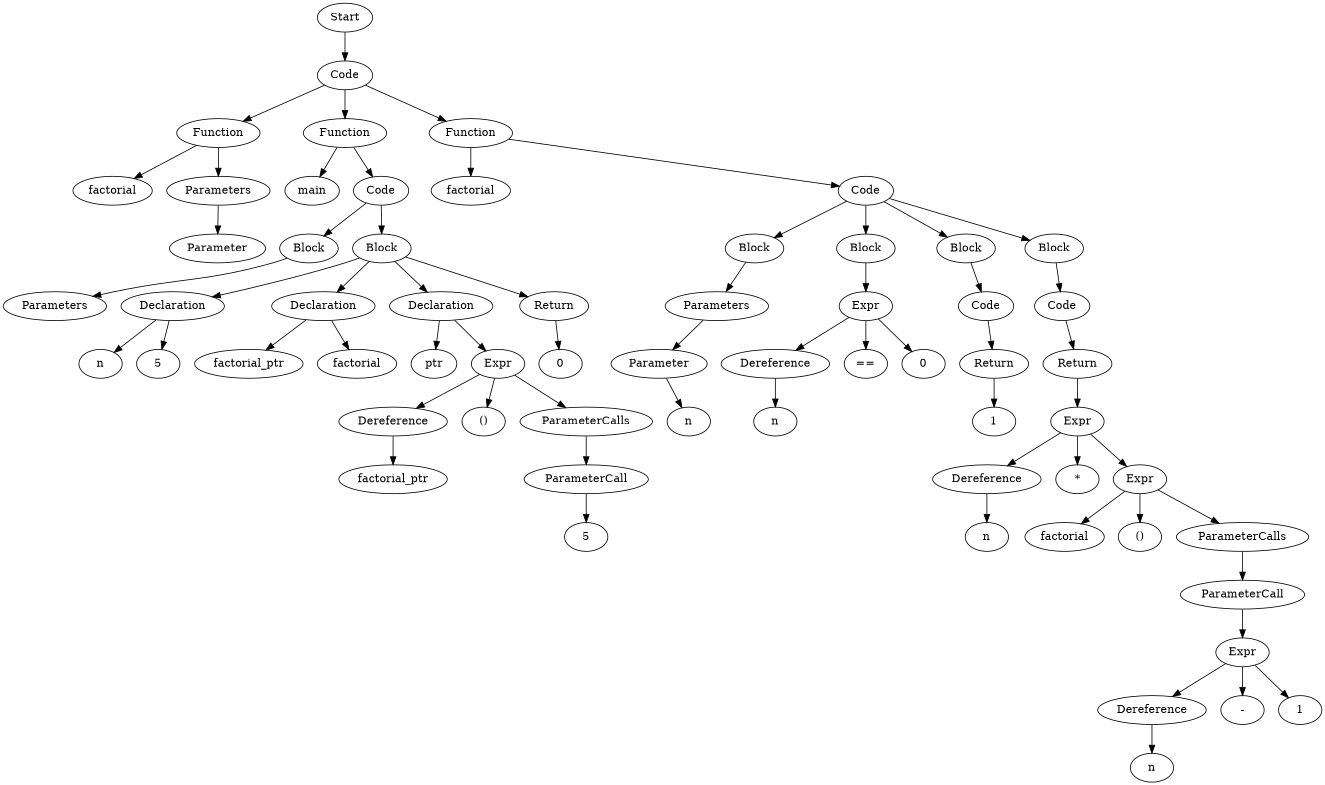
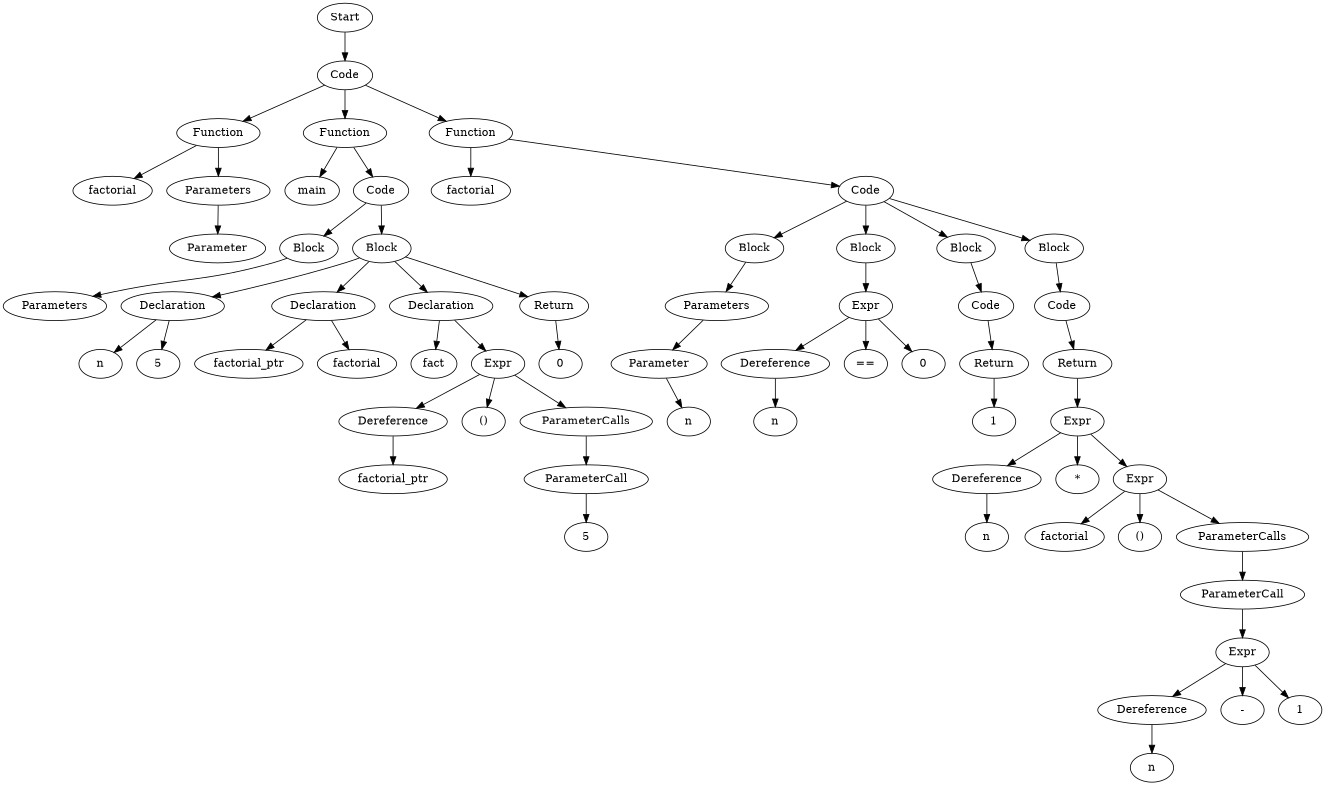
node "ptr": label "ptr" -> "fact"
